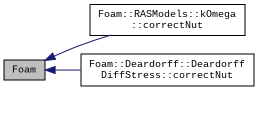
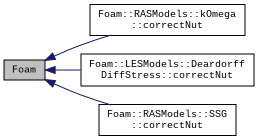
node "Foam::Deardorff::Deardorff DiffStress::correctNut": label "Foam::Deardorff::Deardorff DiffStress::correctNut" -> "Foam::LESModels::Deardorff DiffStress::correctNut"
node "Foam::RASModels::SSG ::correctNut": added
